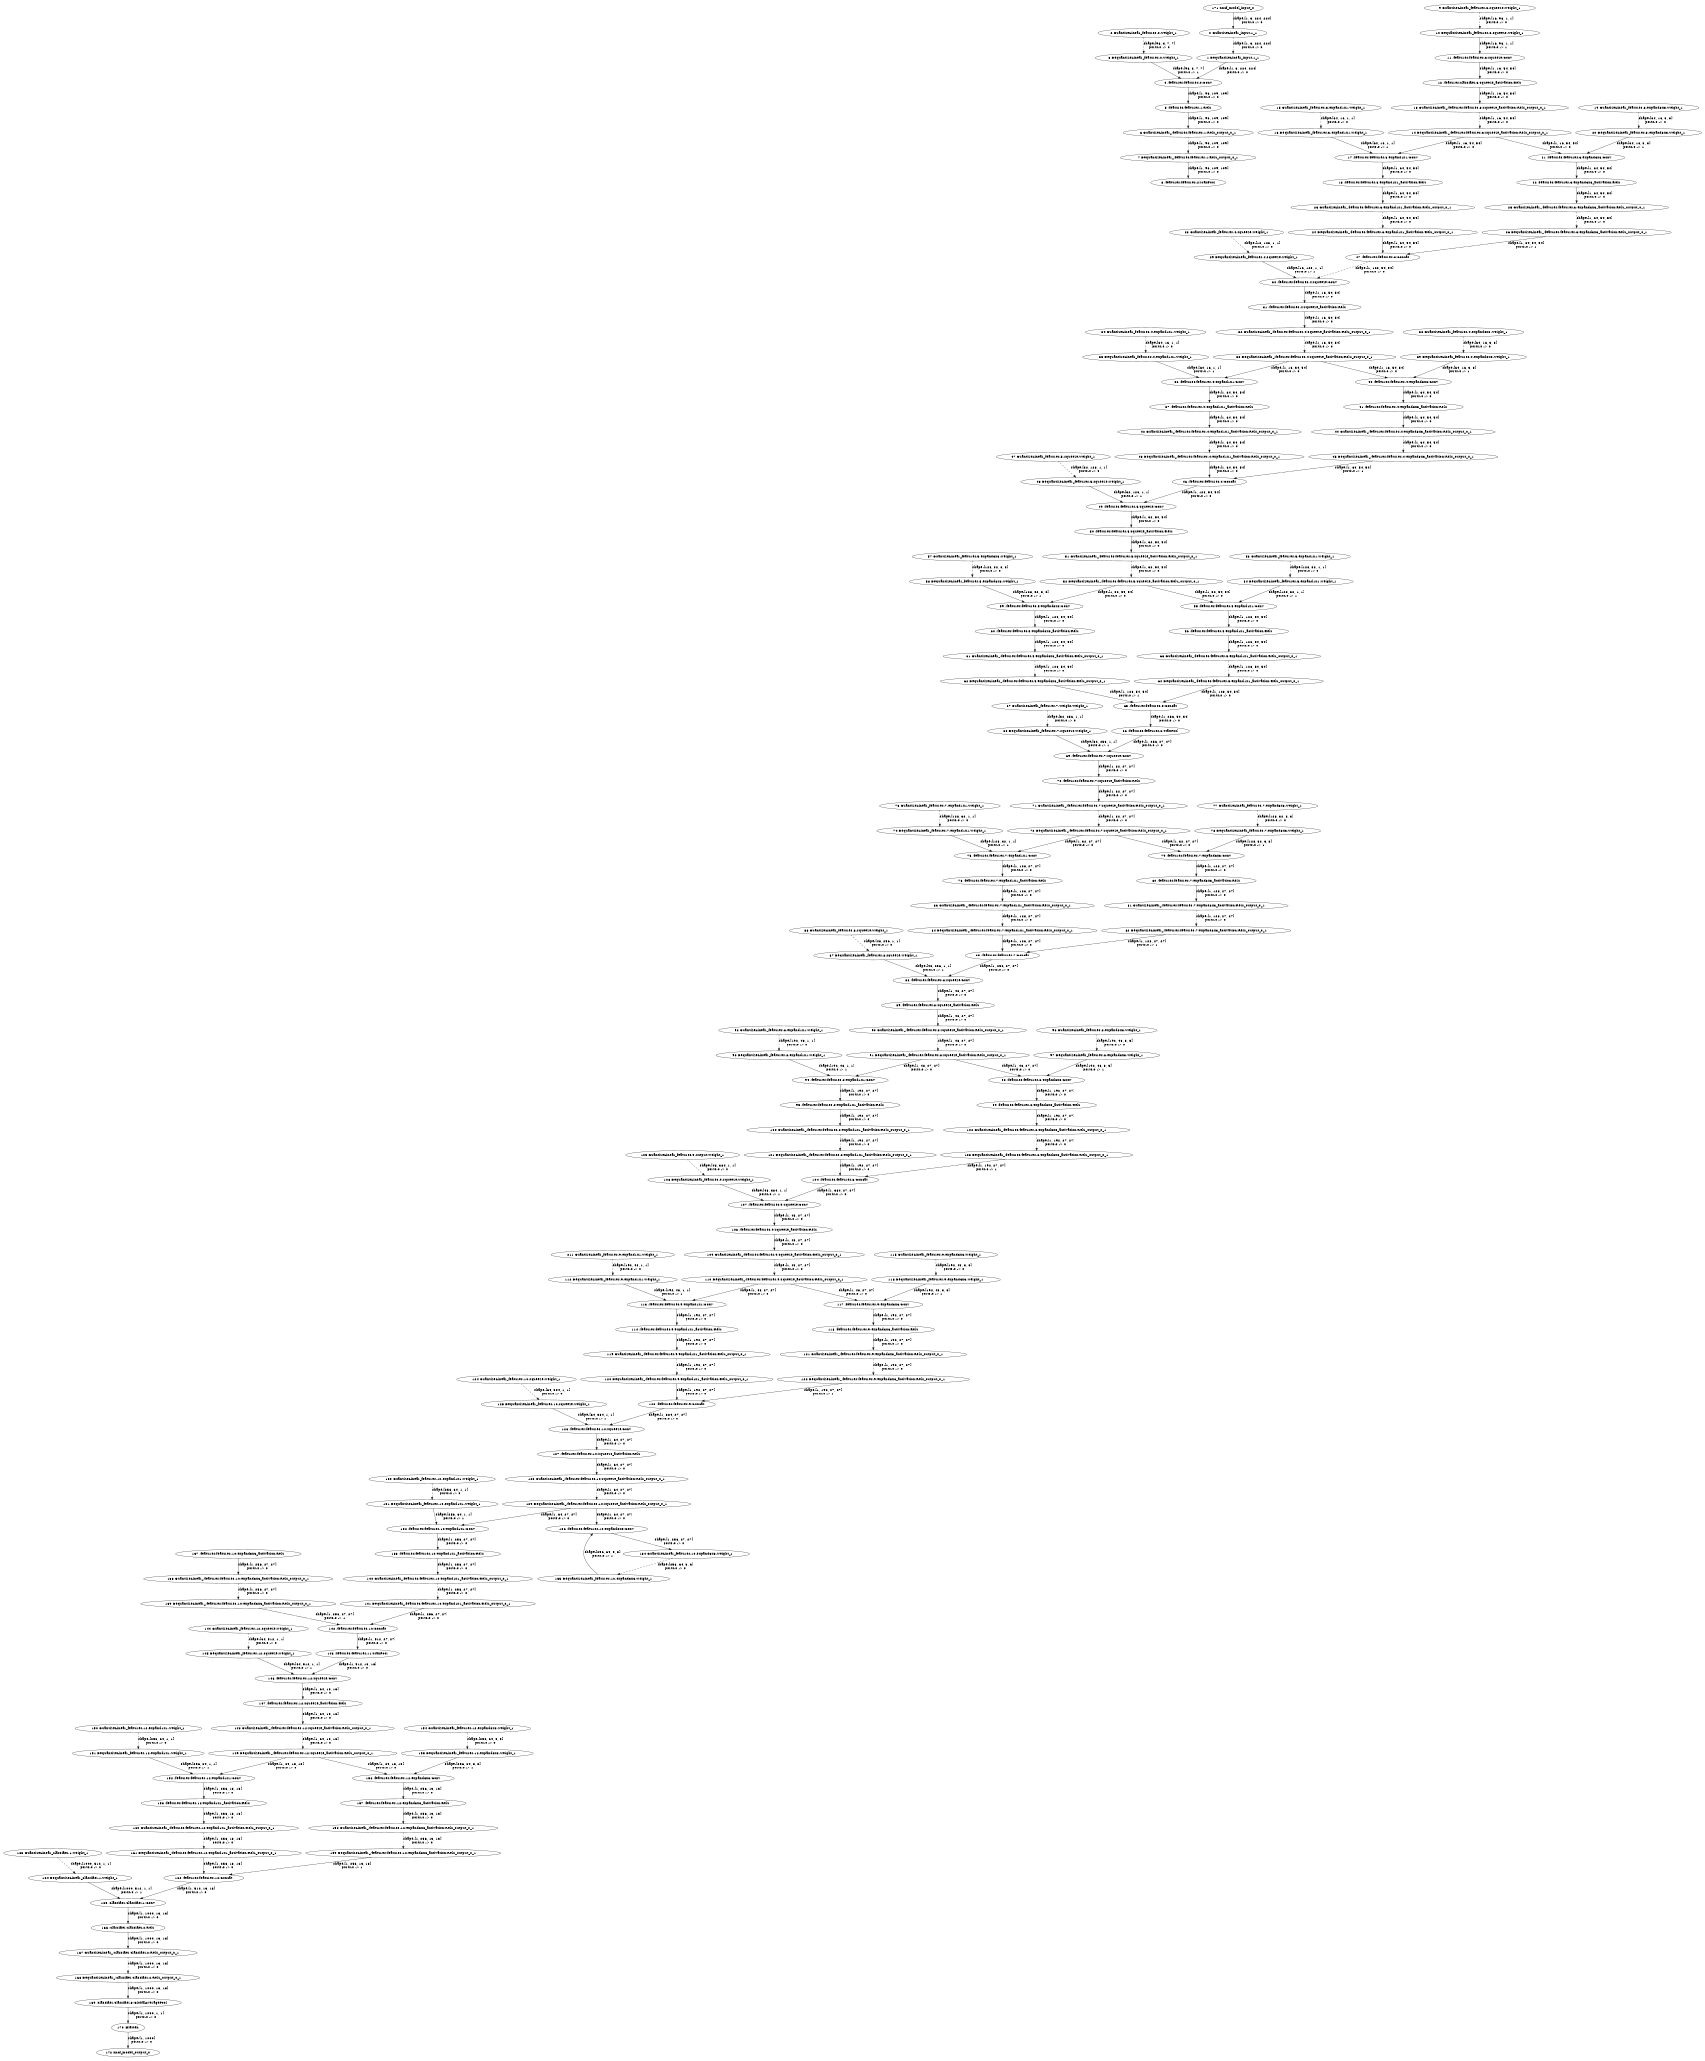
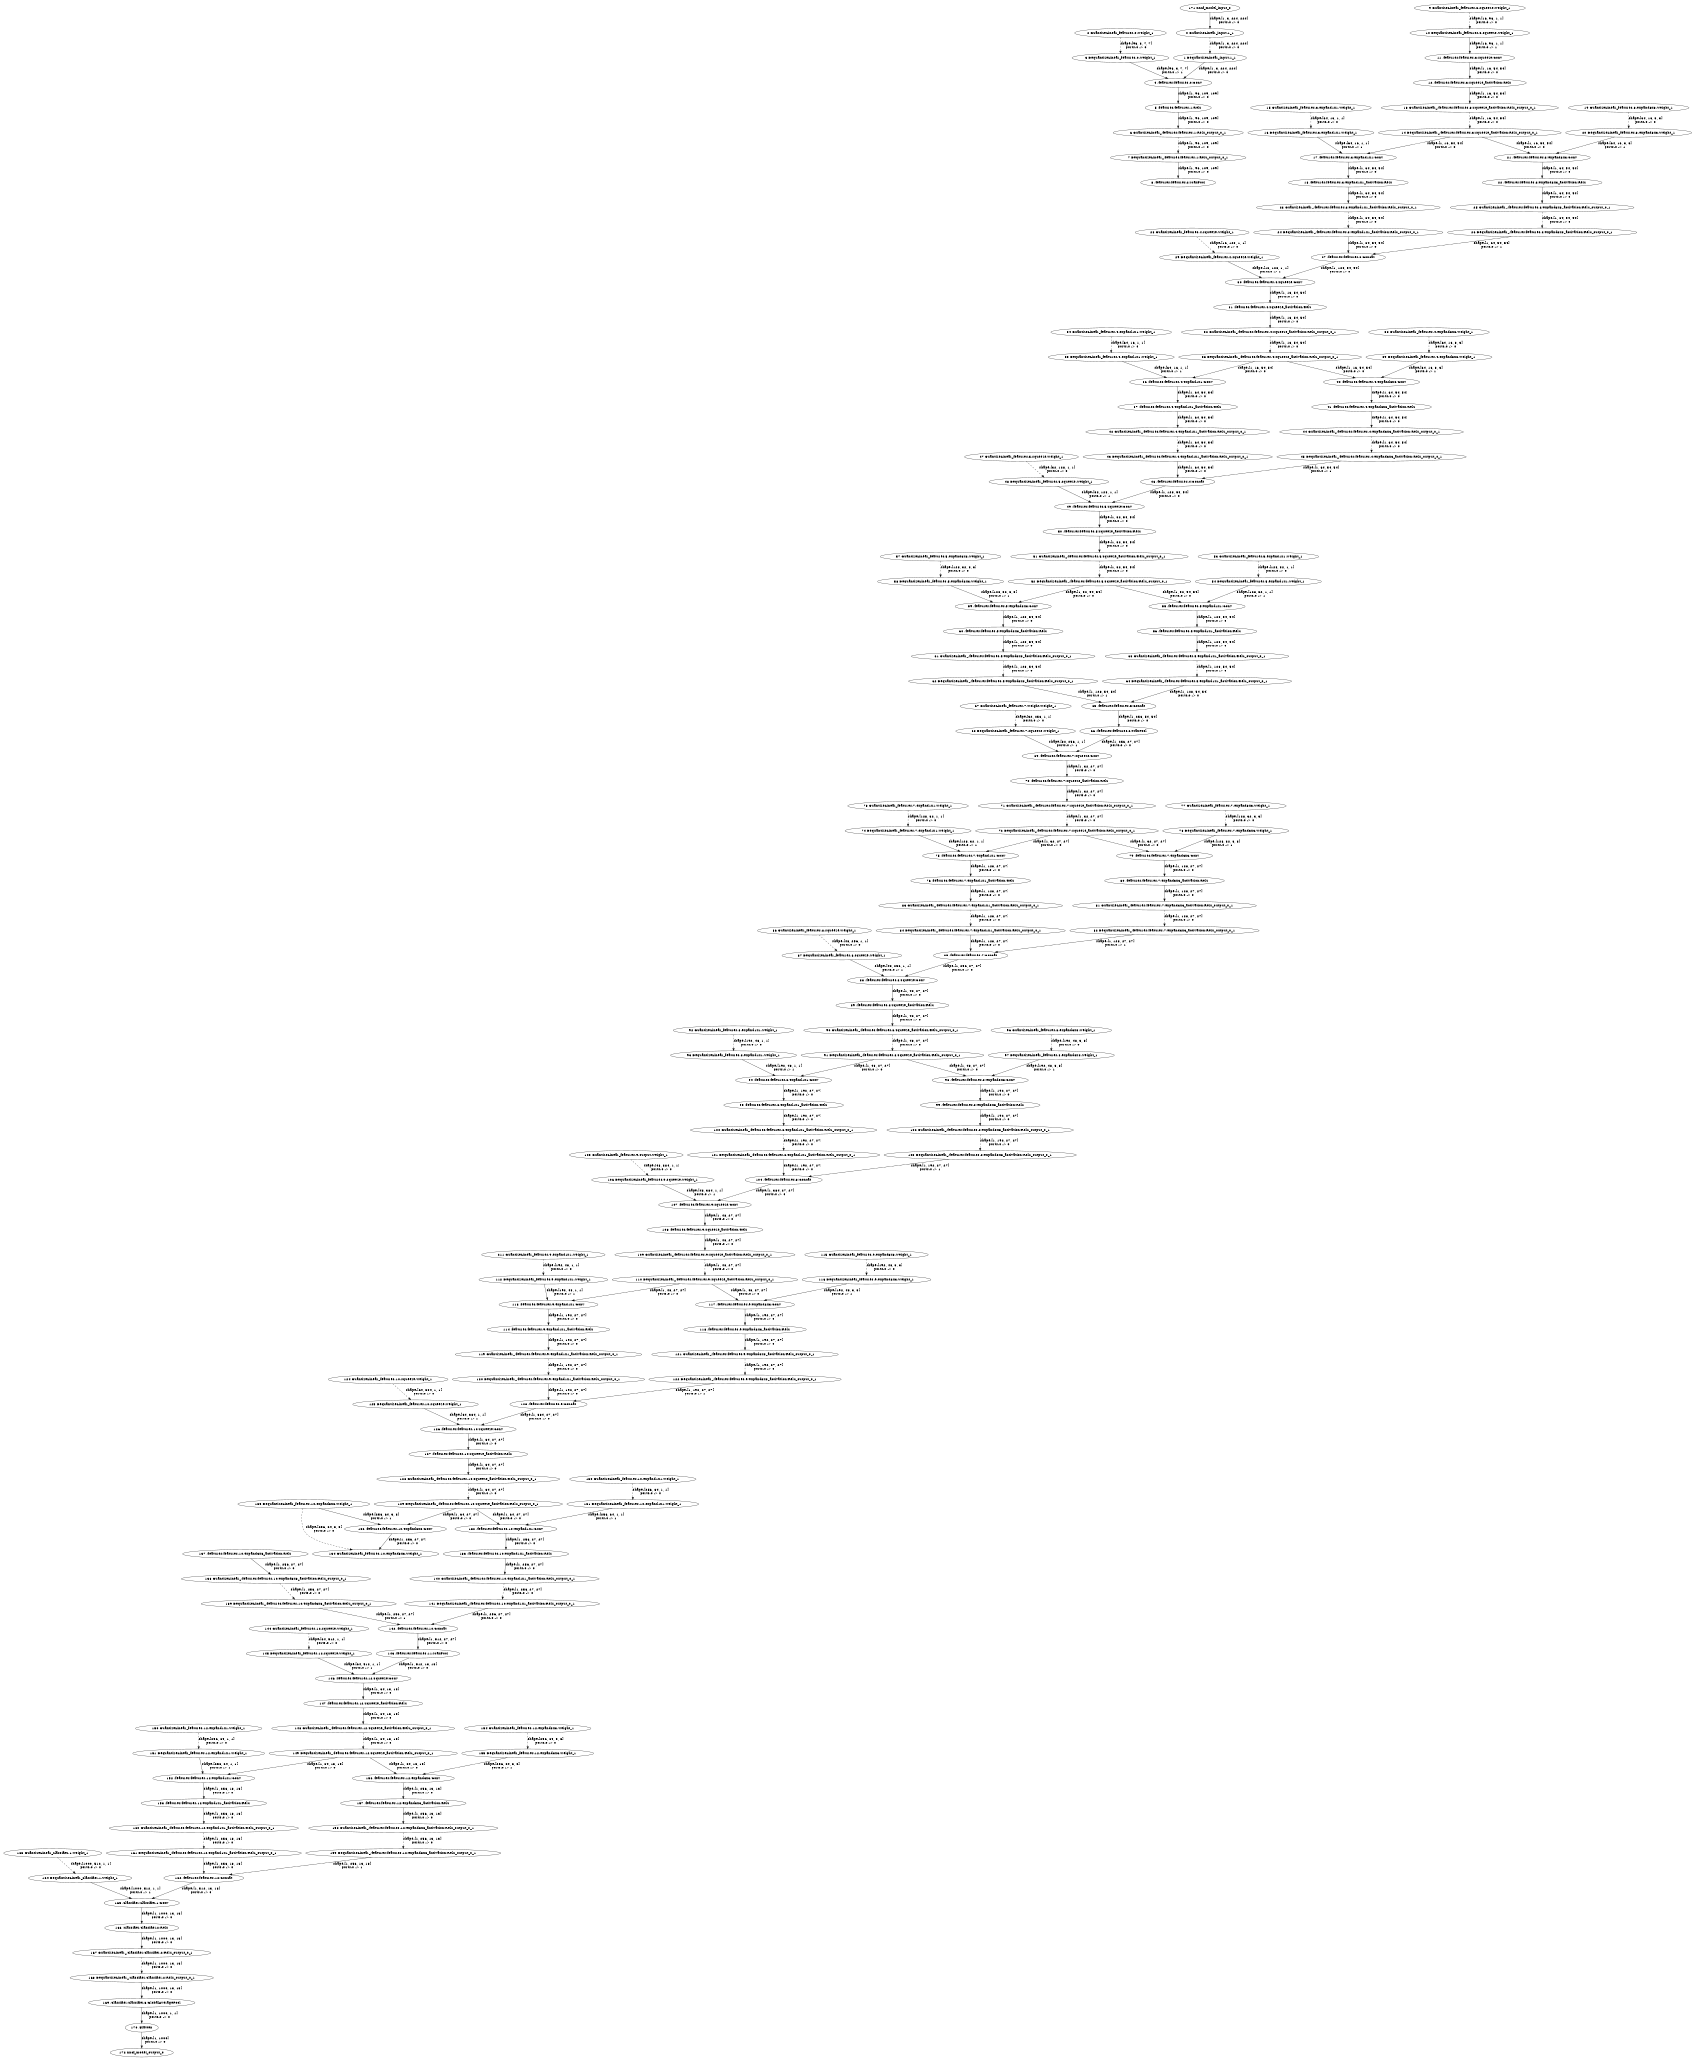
node "12 /features/classifier.3/squeeze_activation/Relu": label "12 /features/classifier.3/squeeze_activation/Relu" -> "12 /features/features.3/squeeze_activation/Relu"
edge "27 /features/features.3/Concat" -> "30 /features/features.4/squeeze/Conv": style dashed -> solid
edge "134 QuantizeLinear_features.10.expand3x3.weight_1" -> "135 DequantizeLinear_features.10.expand3x3.weight_1": reversed
